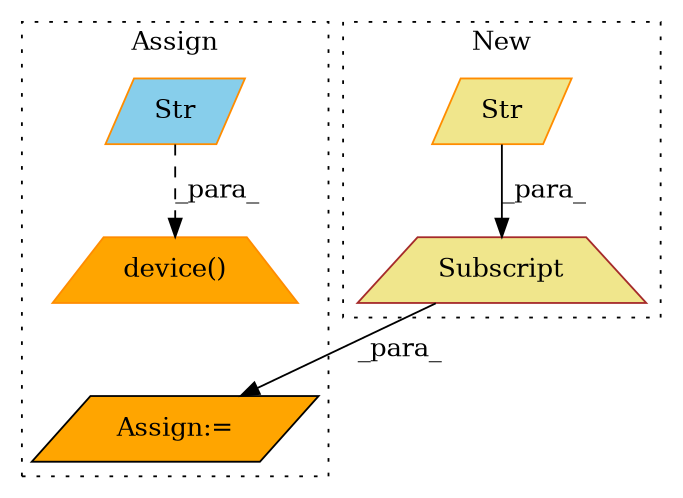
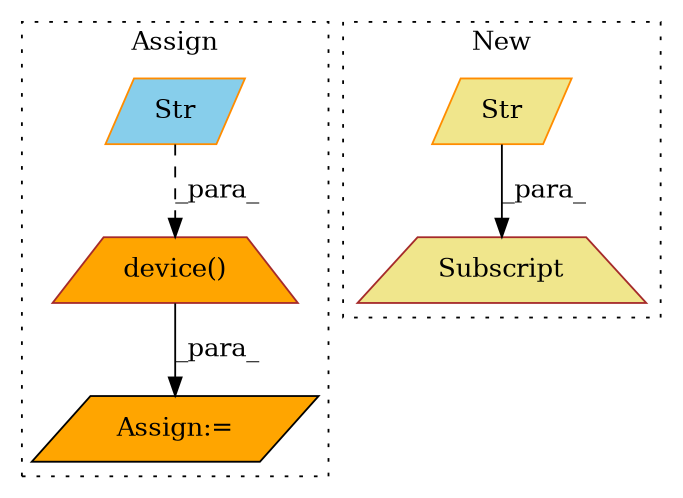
node "device()": color darkorange -> brown
edge "Subscript" -> "Assign:=": now "device()" -> "Assign:="
